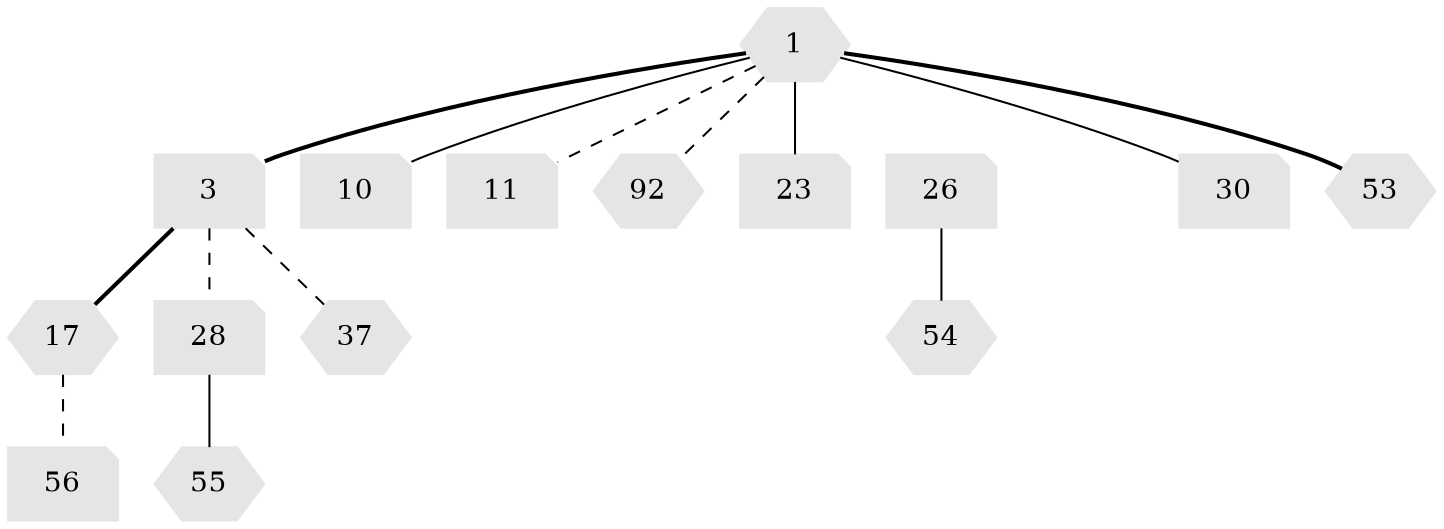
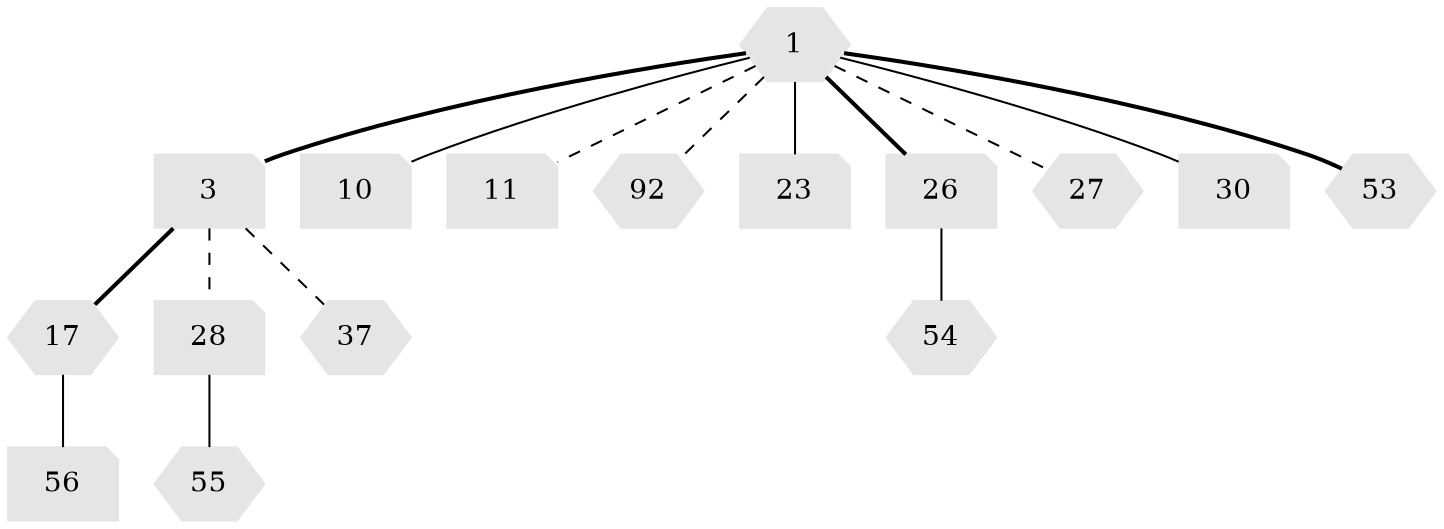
edge "1" -- "26": added
node "27": added
edge "17" -- "56": style dashed -> solid
